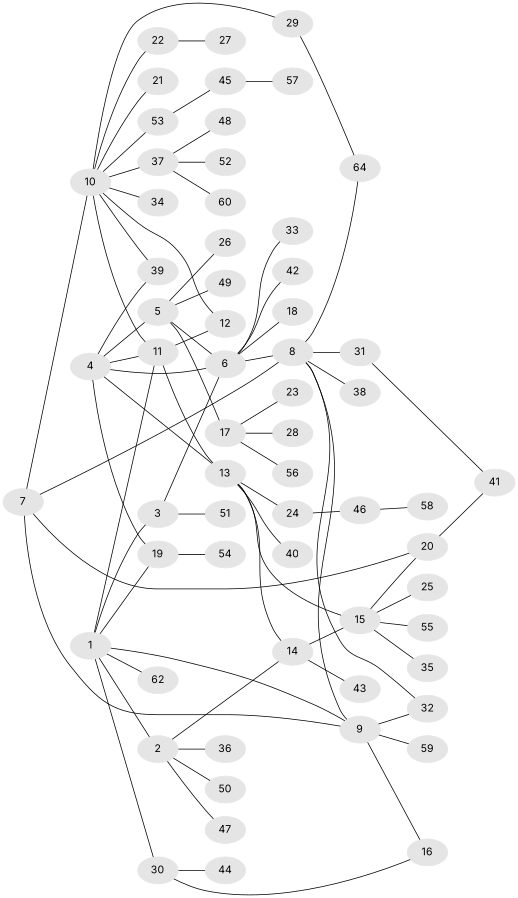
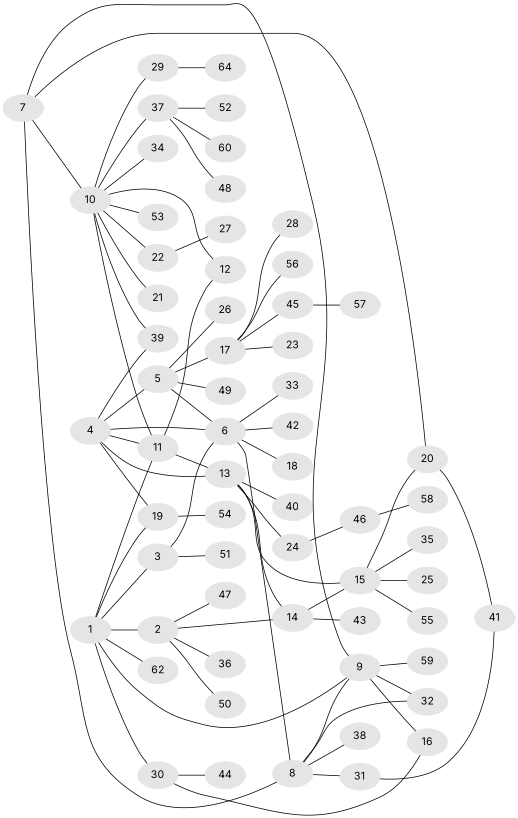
edge "45" -- "53": now "45" -- "17"
edge "64" -- "8": removed
